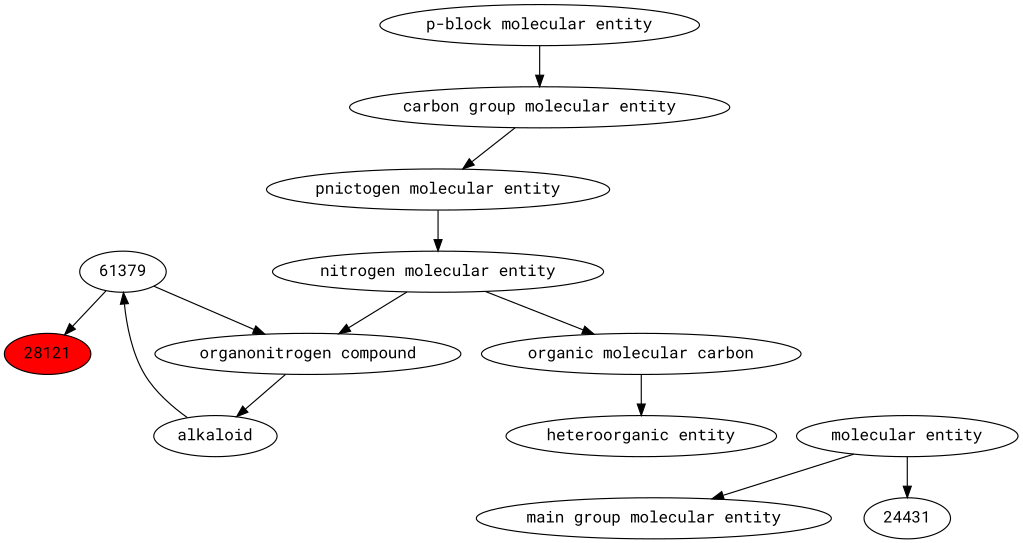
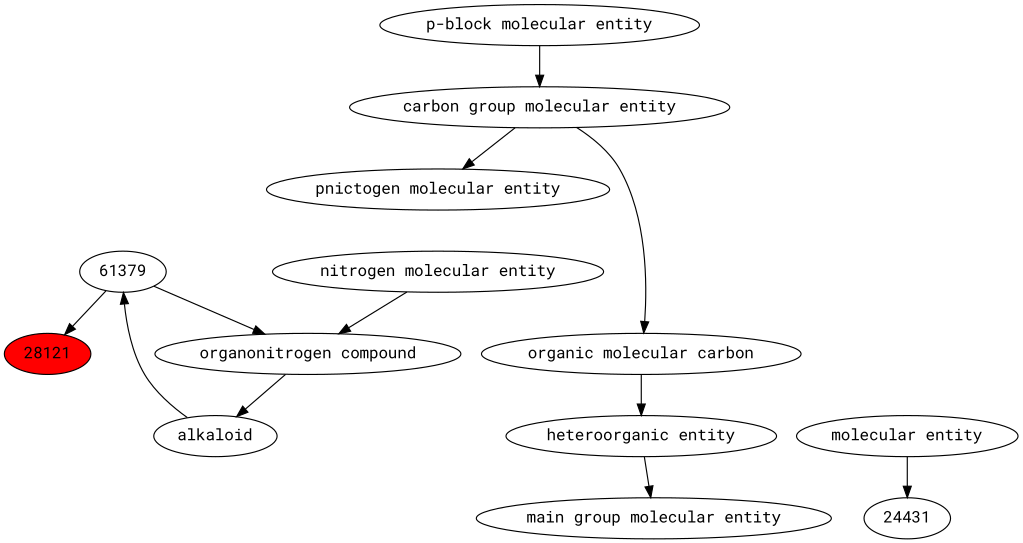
edge "pnictogen molecular entity" -> "nitrogen molecular entity": removed
edge "nitrogen molecular entity" -> "organic molecular carbon": now "carbon group molecular entity" -> "organic molecular carbon"
edge "molecular entity" -> "main group molecular entity": now "heteroorganic entity" -> "main group molecular entity"
